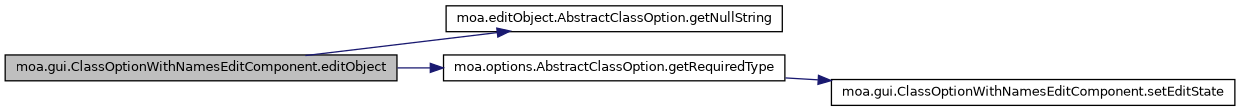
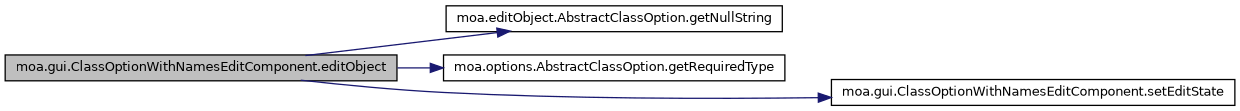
edge "moa.options.AbstractClassOption.getRequiredType" -> "moa.gui.ClassOptionWithNamesEditComponent.setEditState": now "moa.gui.ClassOptionWithNamesEditComponent.editObject" -> "moa.gui.ClassOptionWithNamesEditComponent.setEditState"
